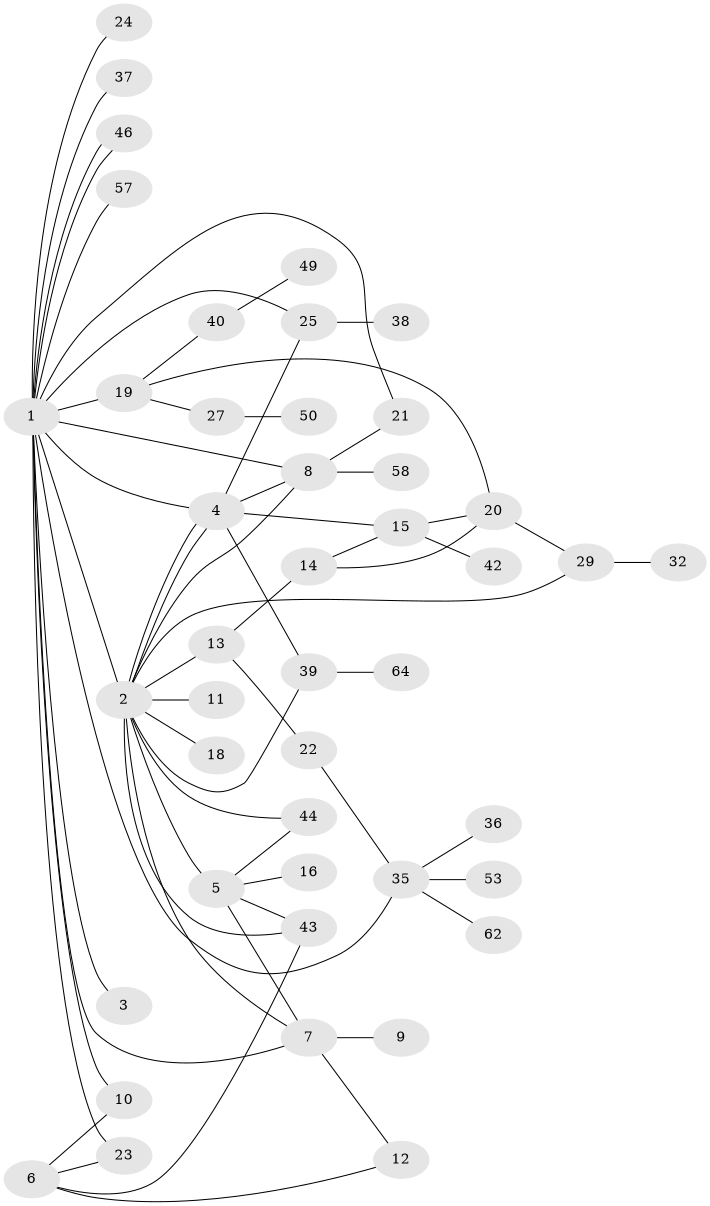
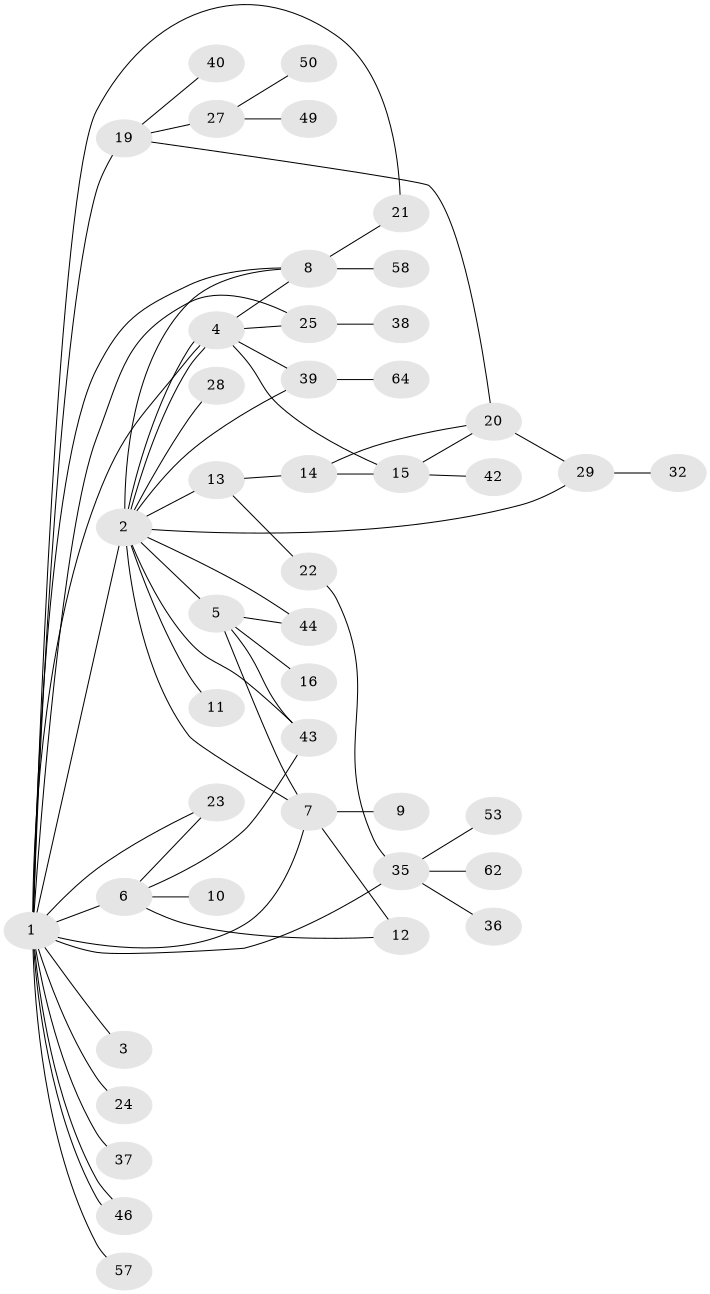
edge "49" -- "40": now "49" -- "27"
node "18": label "18" -> "28"
edge "1" -- "10": now "1" -- "6"
